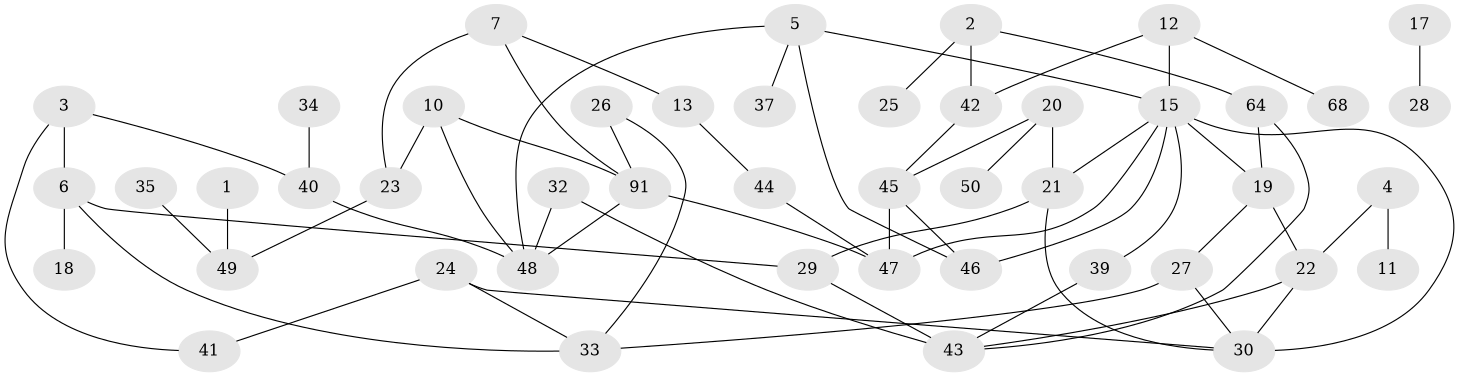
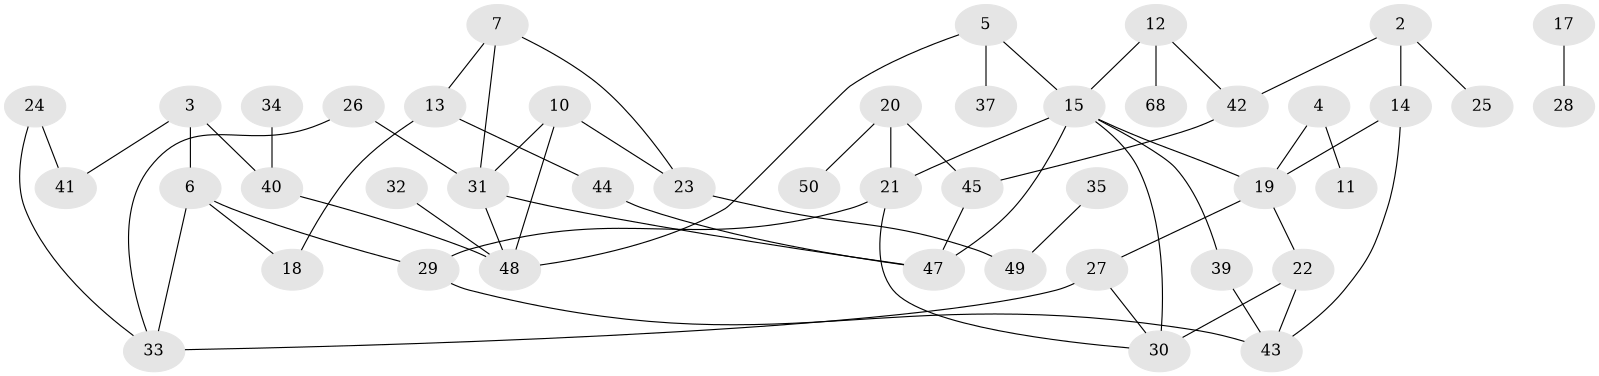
node "64": label "64" -> "14"
edge "13" -- "18": added
node "1": removed
node "91": label "91" -> "31"
edge "4" -- "22": now "4" -- "19"
node "46": removed
edge "32" -- "43": removed
edge "24" -- "30": removed
